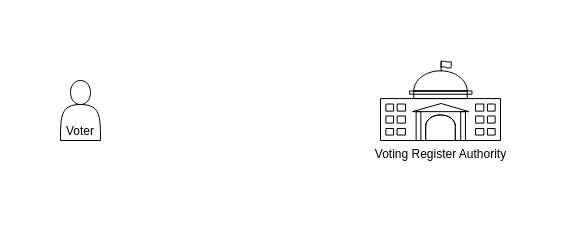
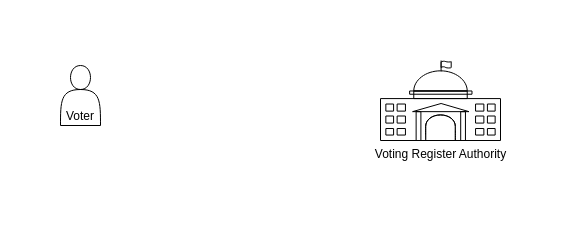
node "Voter": moved (81, 111) -> (81, 96)
